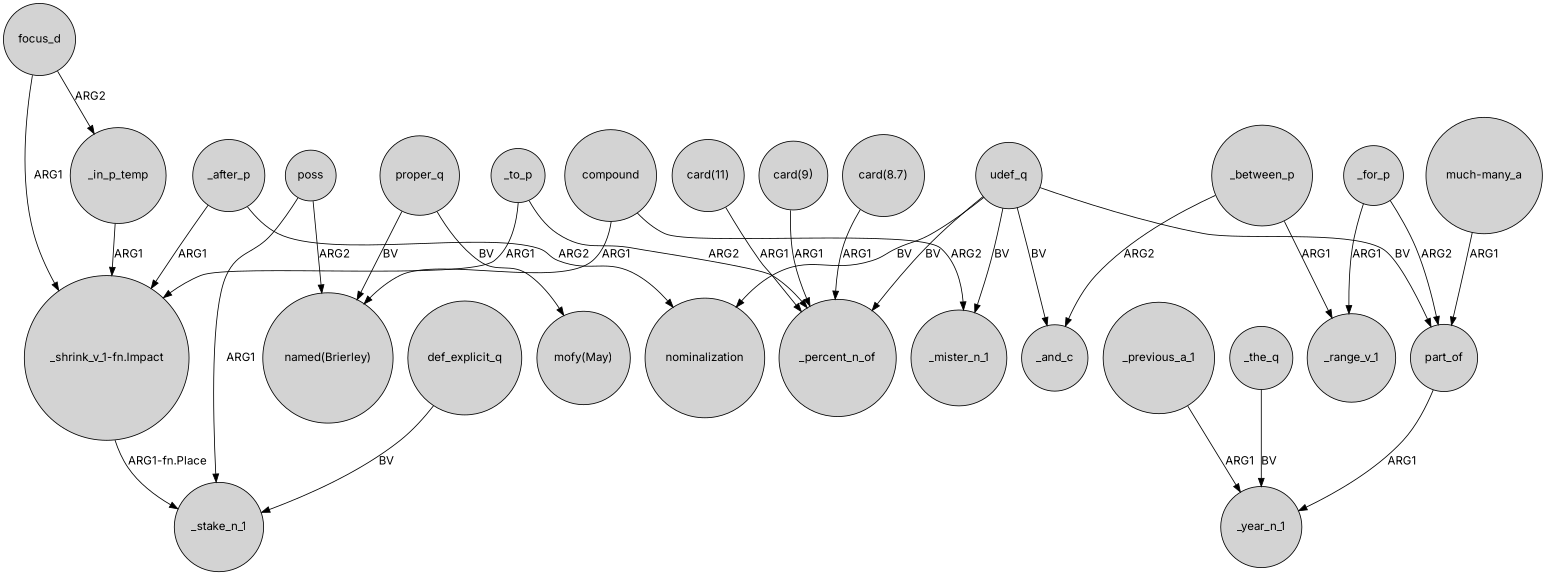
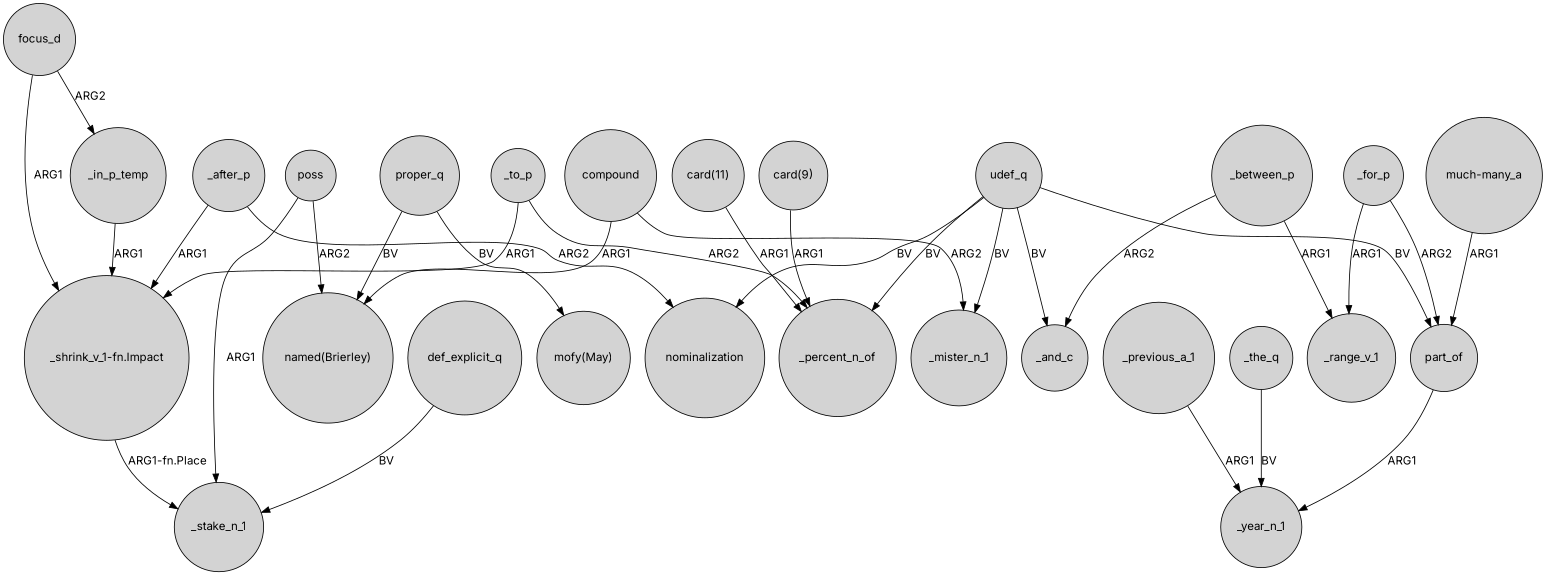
node "card(8.7)": removed
